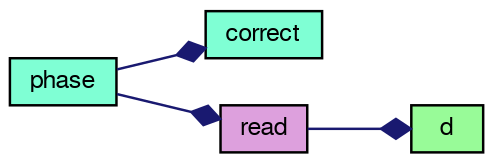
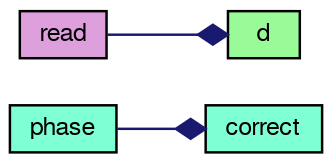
edge "phase" -> "read": removed
